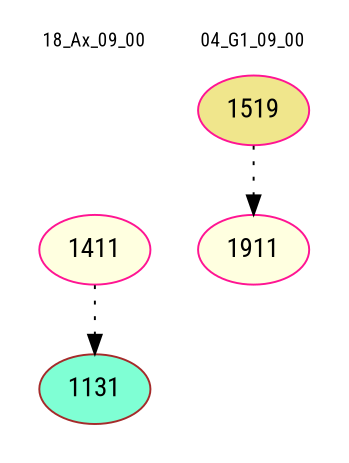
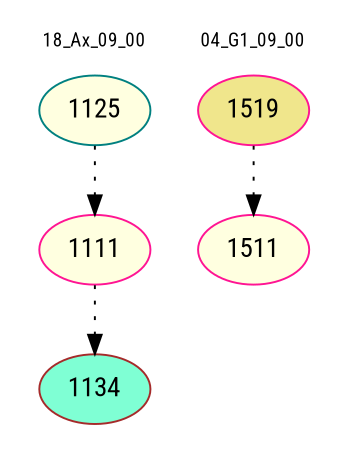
node "1125": added
node "1411": label "1411" -> "1111"
node "1911": label "1911" -> "1511"
node "1131": label "1131" -> "1134"
